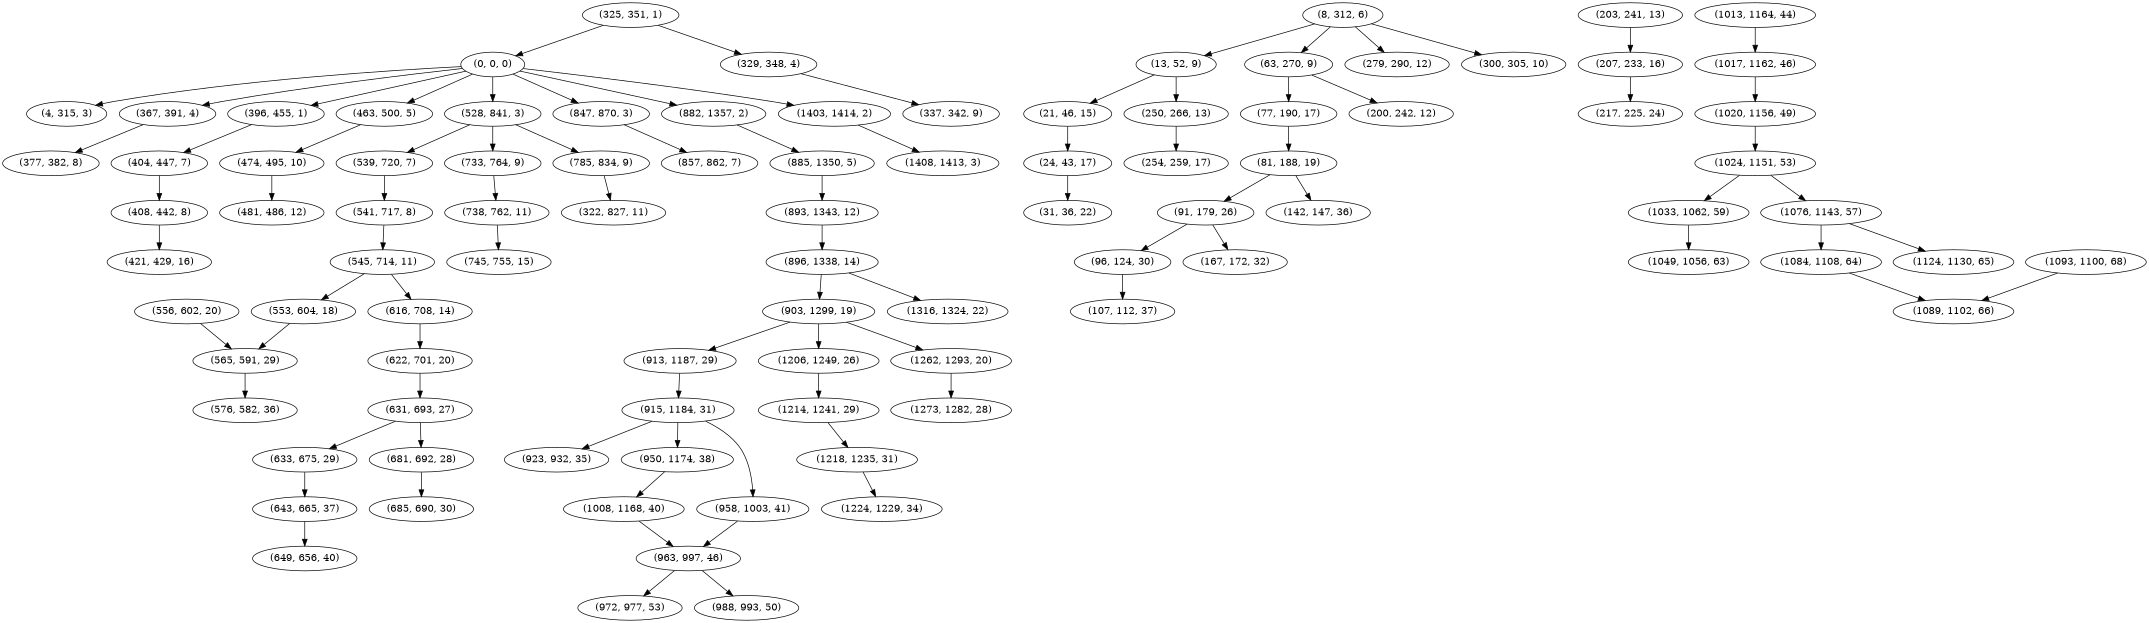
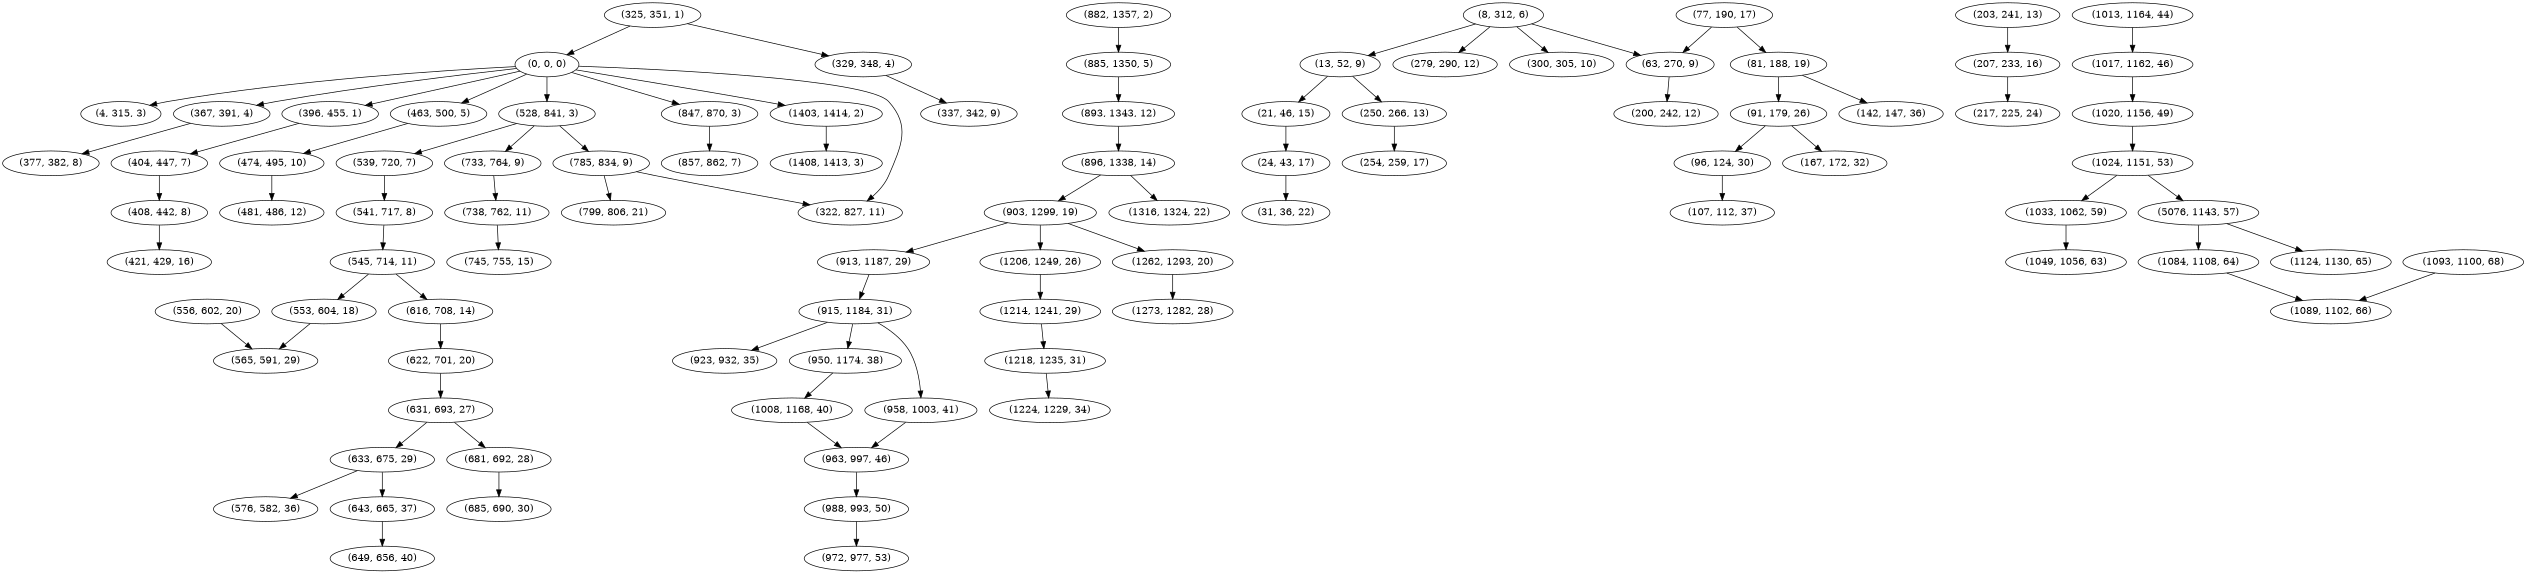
edge "(63, 270, 9)" -> "(77, 190, 17)": reversed
edge "(0, 0, 0)" -> "(882, 1357, 2)": now "(0, 0, 0)" -> "(322, 827, 11)"
node "(799, 806, 21)": added
node "(1076, 1143, 57)": label "(1076, 1143, 57)" -> "(5076, 1143, 57)"
edge "(565, 591, 29)" -> "(576, 582, 36)": now "(633, 675, 29)" -> "(576, 582, 36)"
edge "(963, 997, 46)" -> "(972, 977, 53)": now "(988, 993, 50)" -> "(972, 977, 53)"
